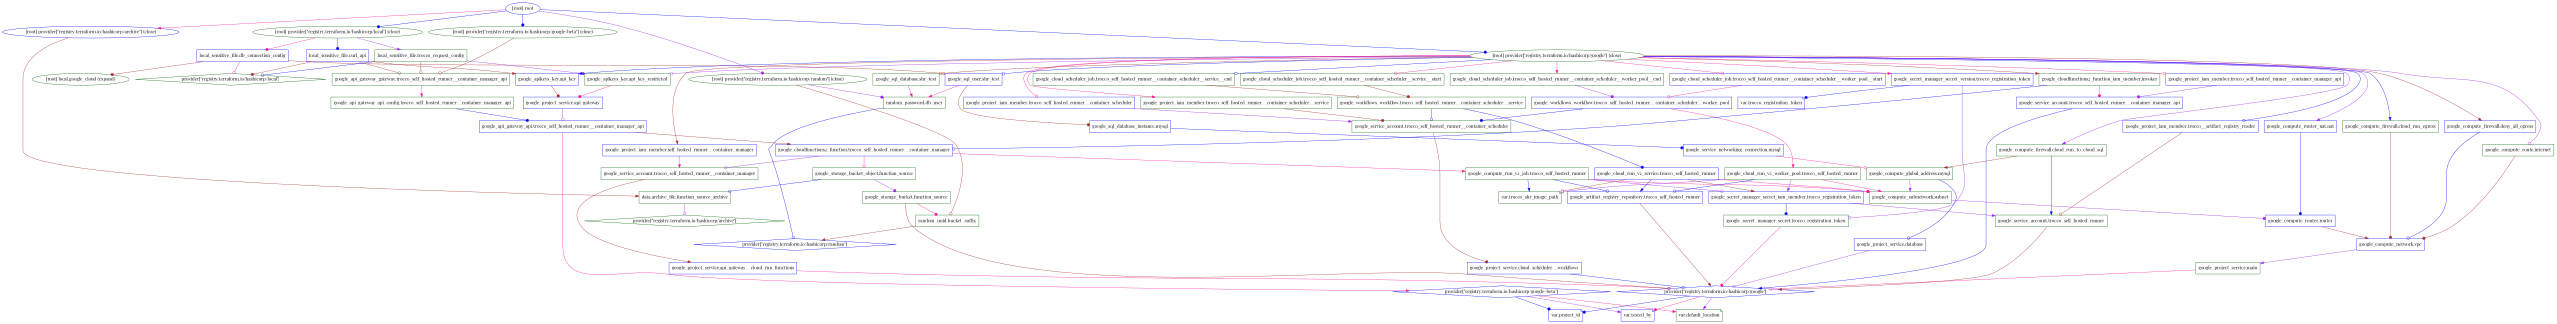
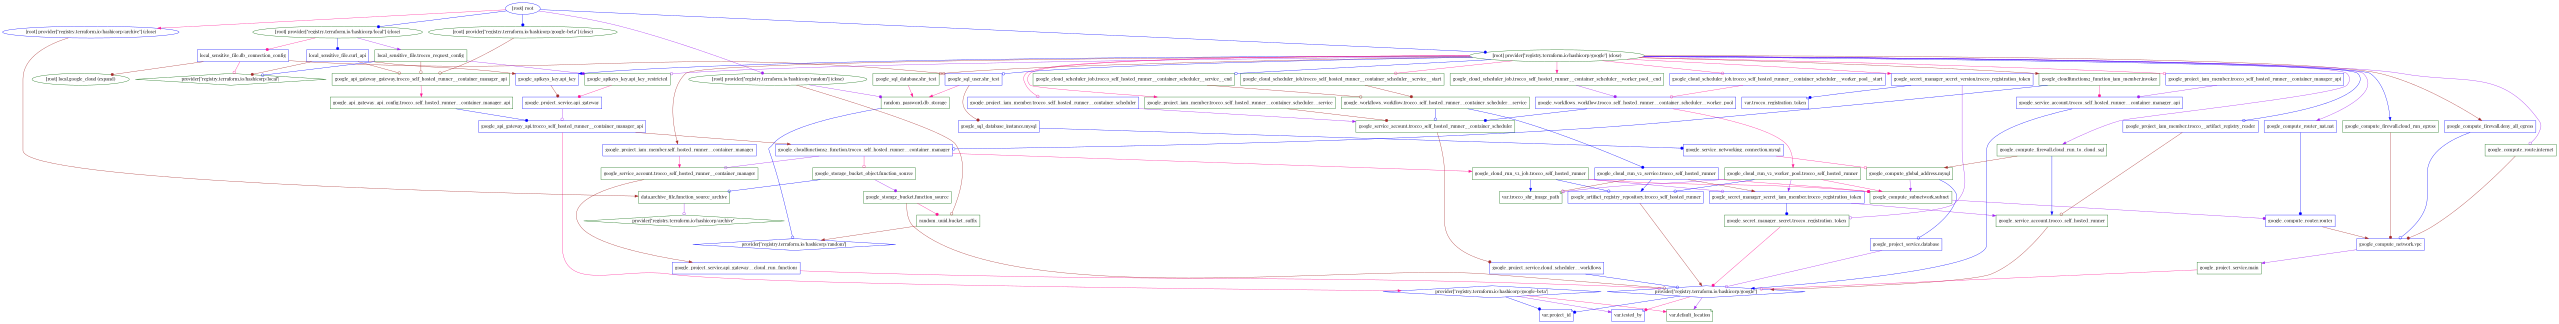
node "random_password.db_user": label "random_password.db_user" -> "random_password.db_storage"
node "google_compute_run_v2_job.trocco_self_hosted_runner": label "google_compute_run_v2_job.trocco_self_hosted_runner" -> "google_cloud_run_v2_job.trocco_self_hosted_runner"
